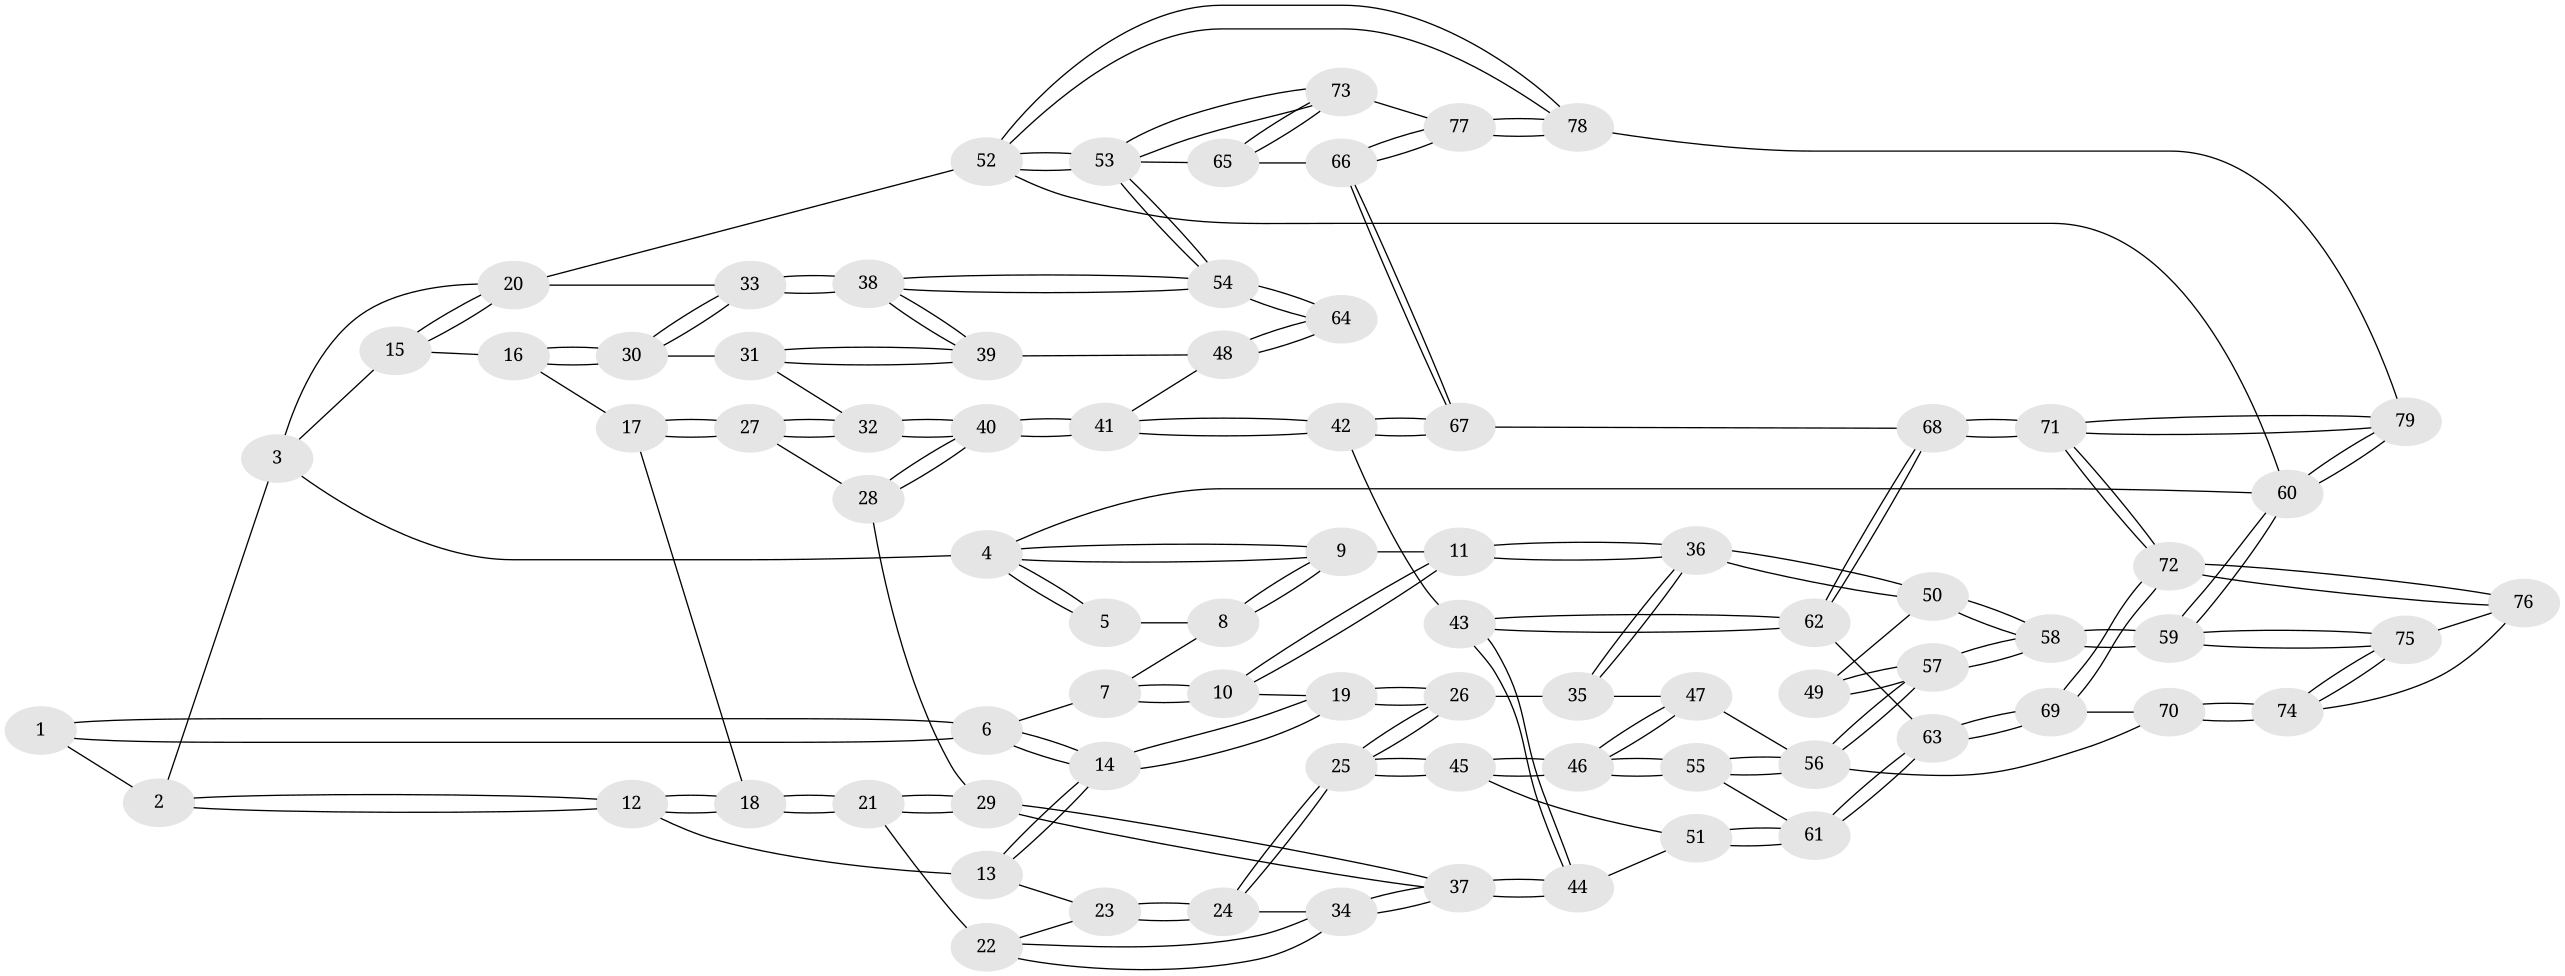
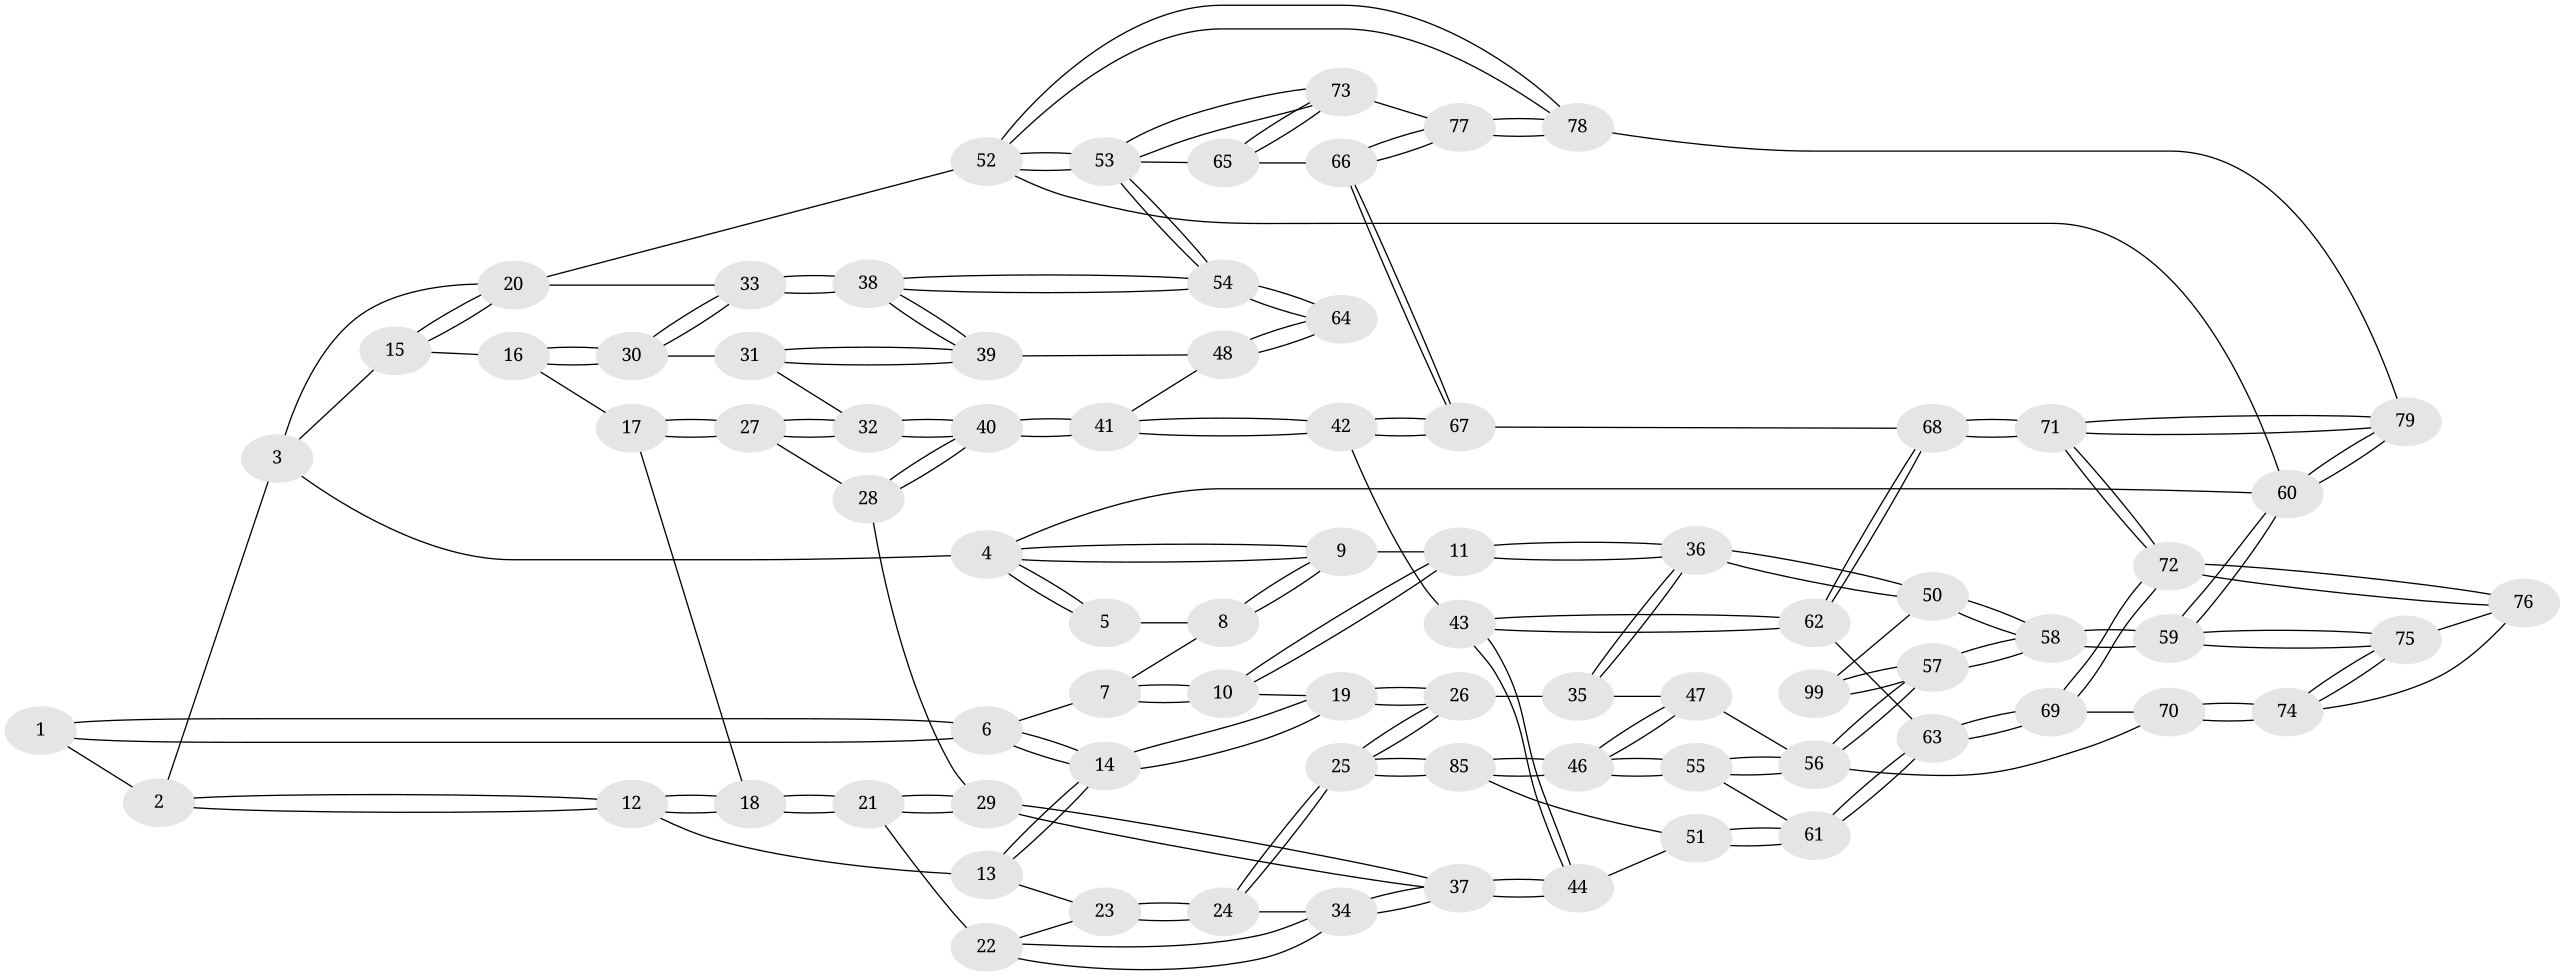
node "49": label "49" -> "99"
node "45": label "45" -> "85"
